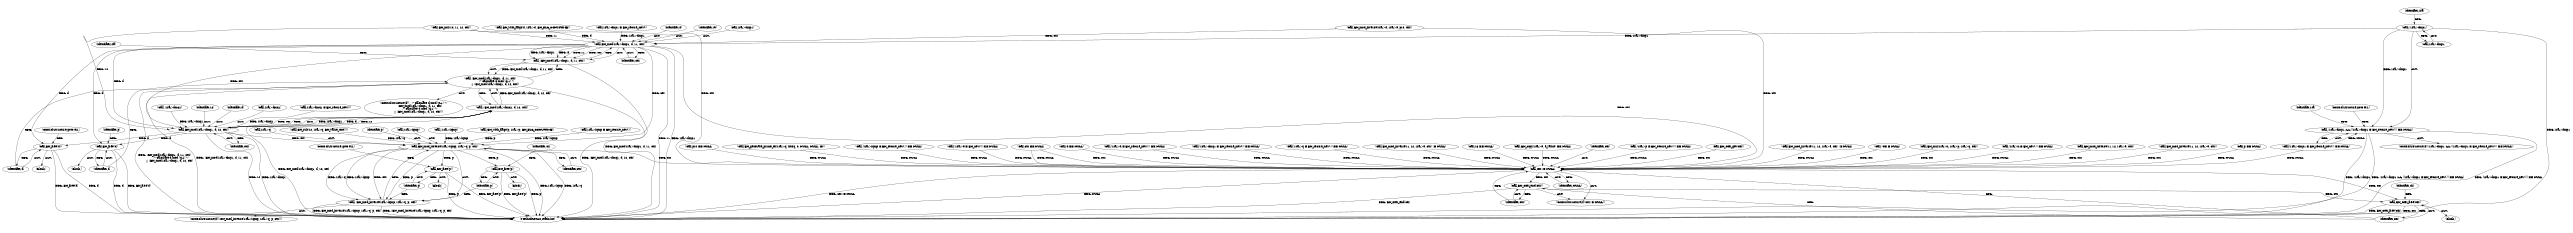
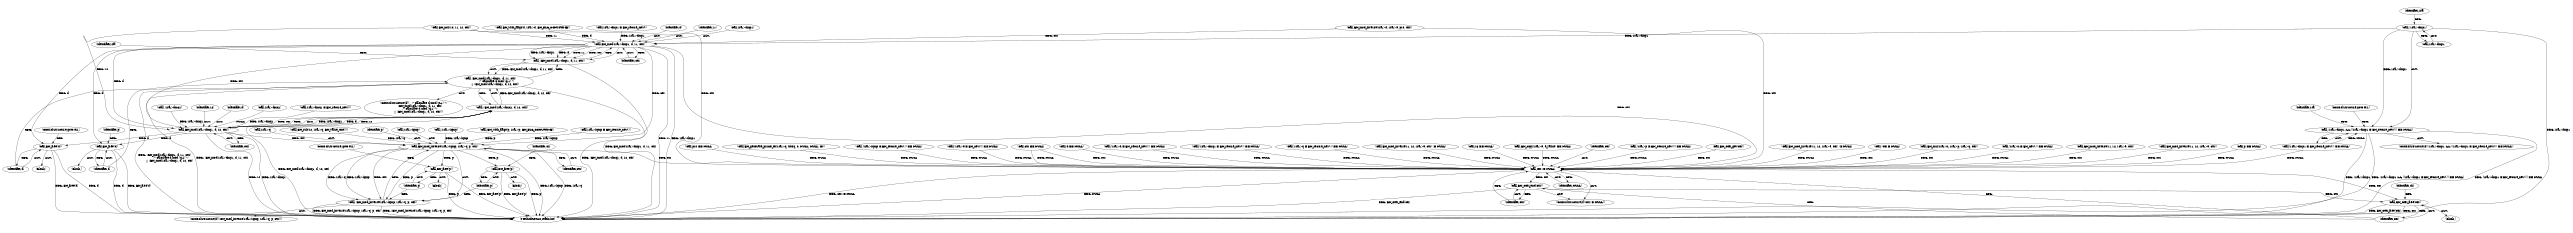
node "(Identifier,r9)": label "(Identifier,r9)" -> "(Identifier,r1)"
edge "(Call,rsa->dmq1)" -> "(Call,BN_mod(rsa->dmq1, d, r2, ctx))": label "AST: " -> "NULL: "
